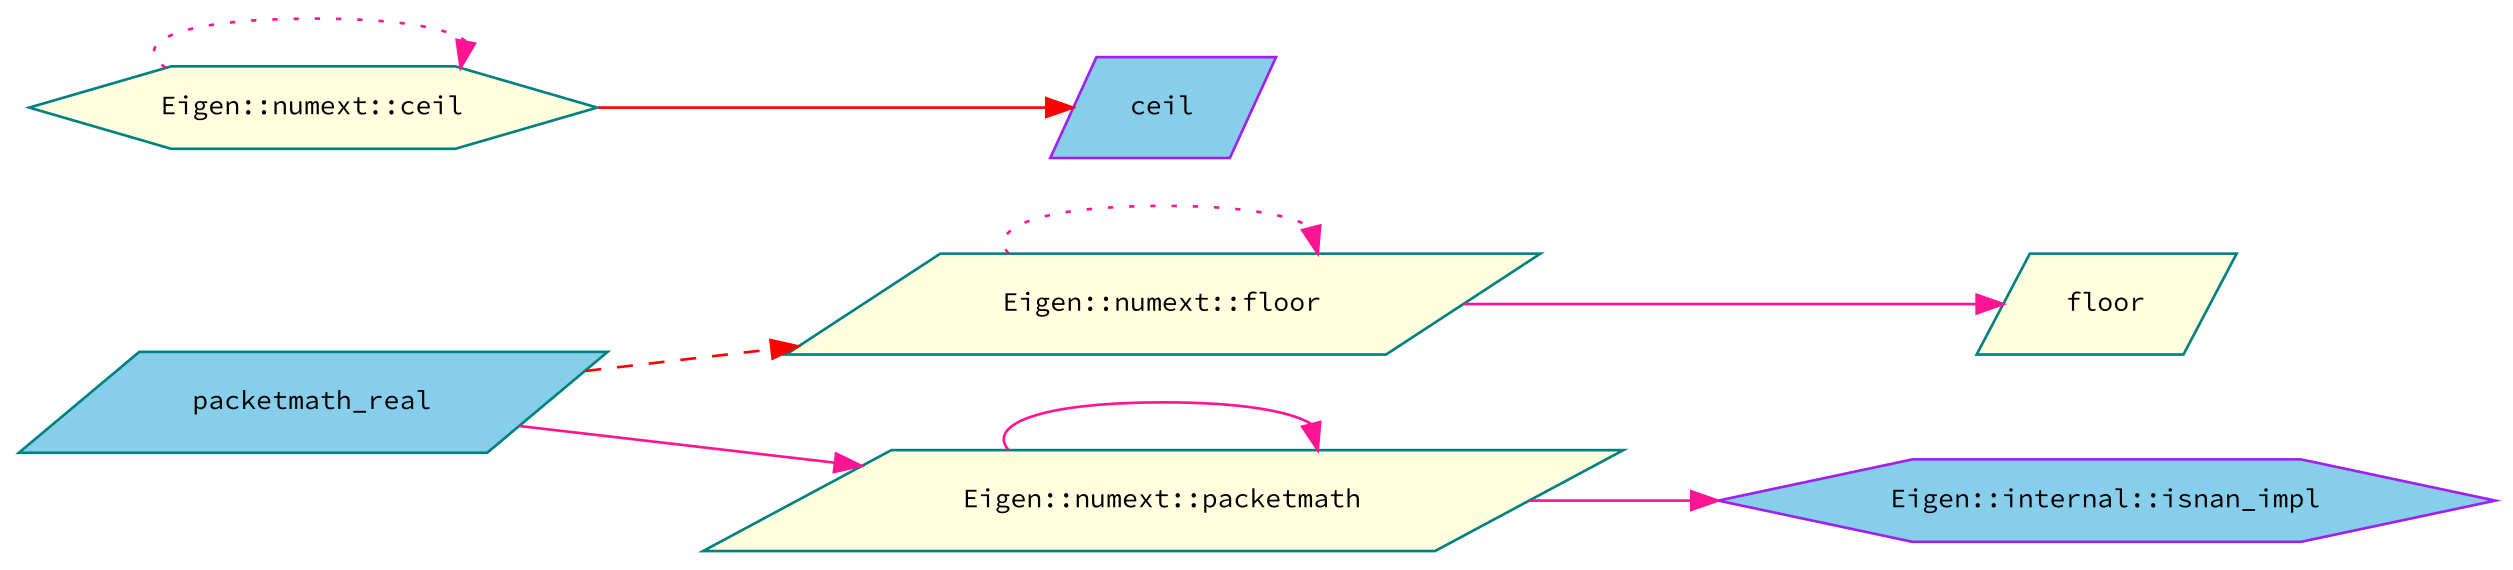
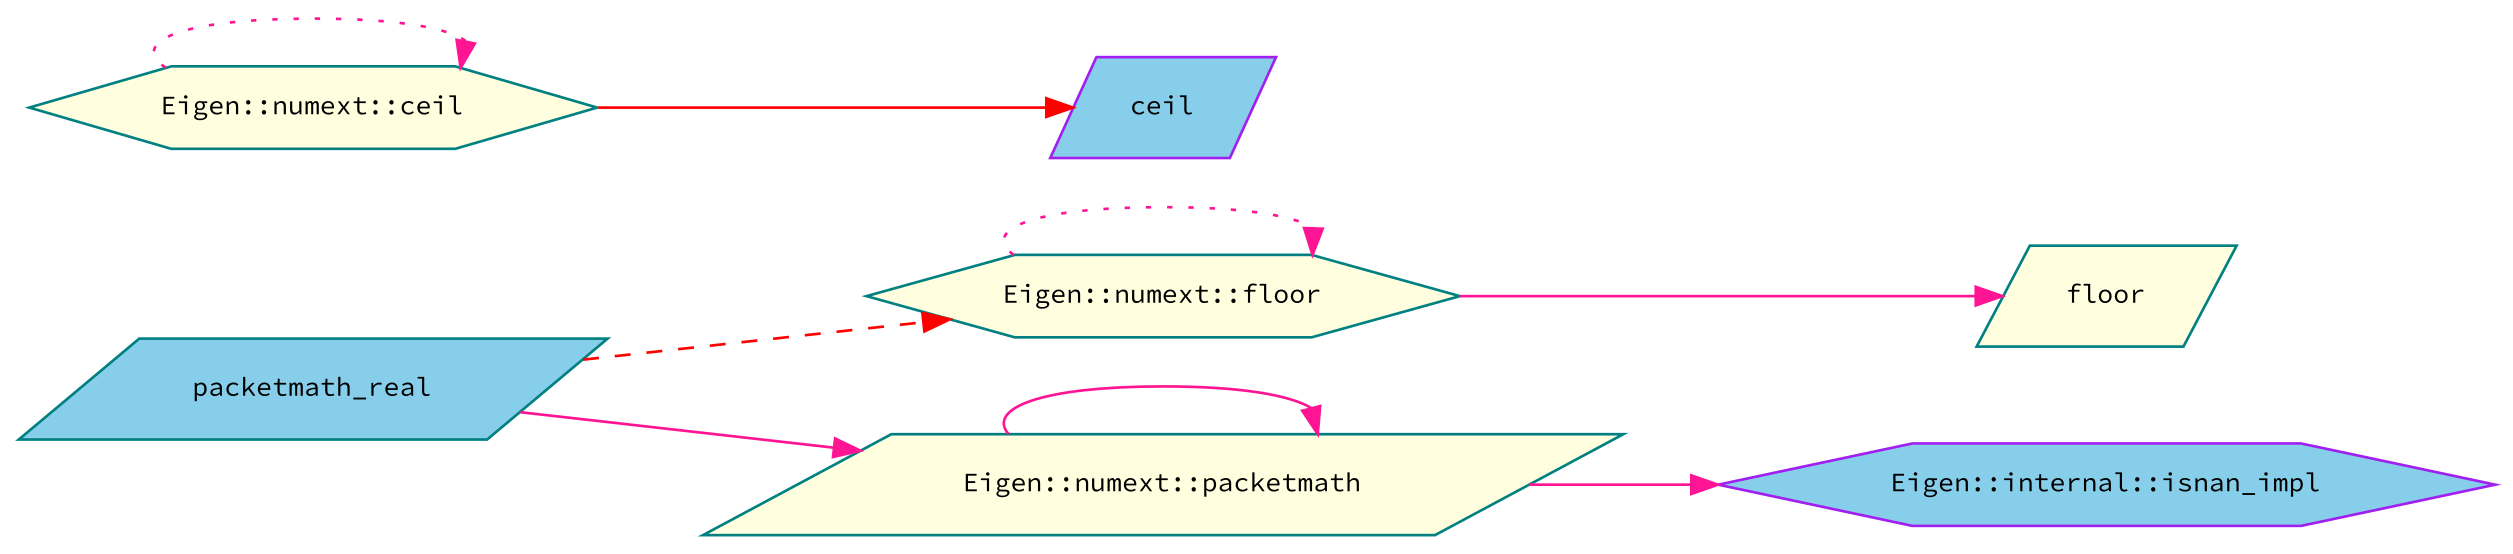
node "Eigen::numext::floor": shape parallelogram -> hexagon
